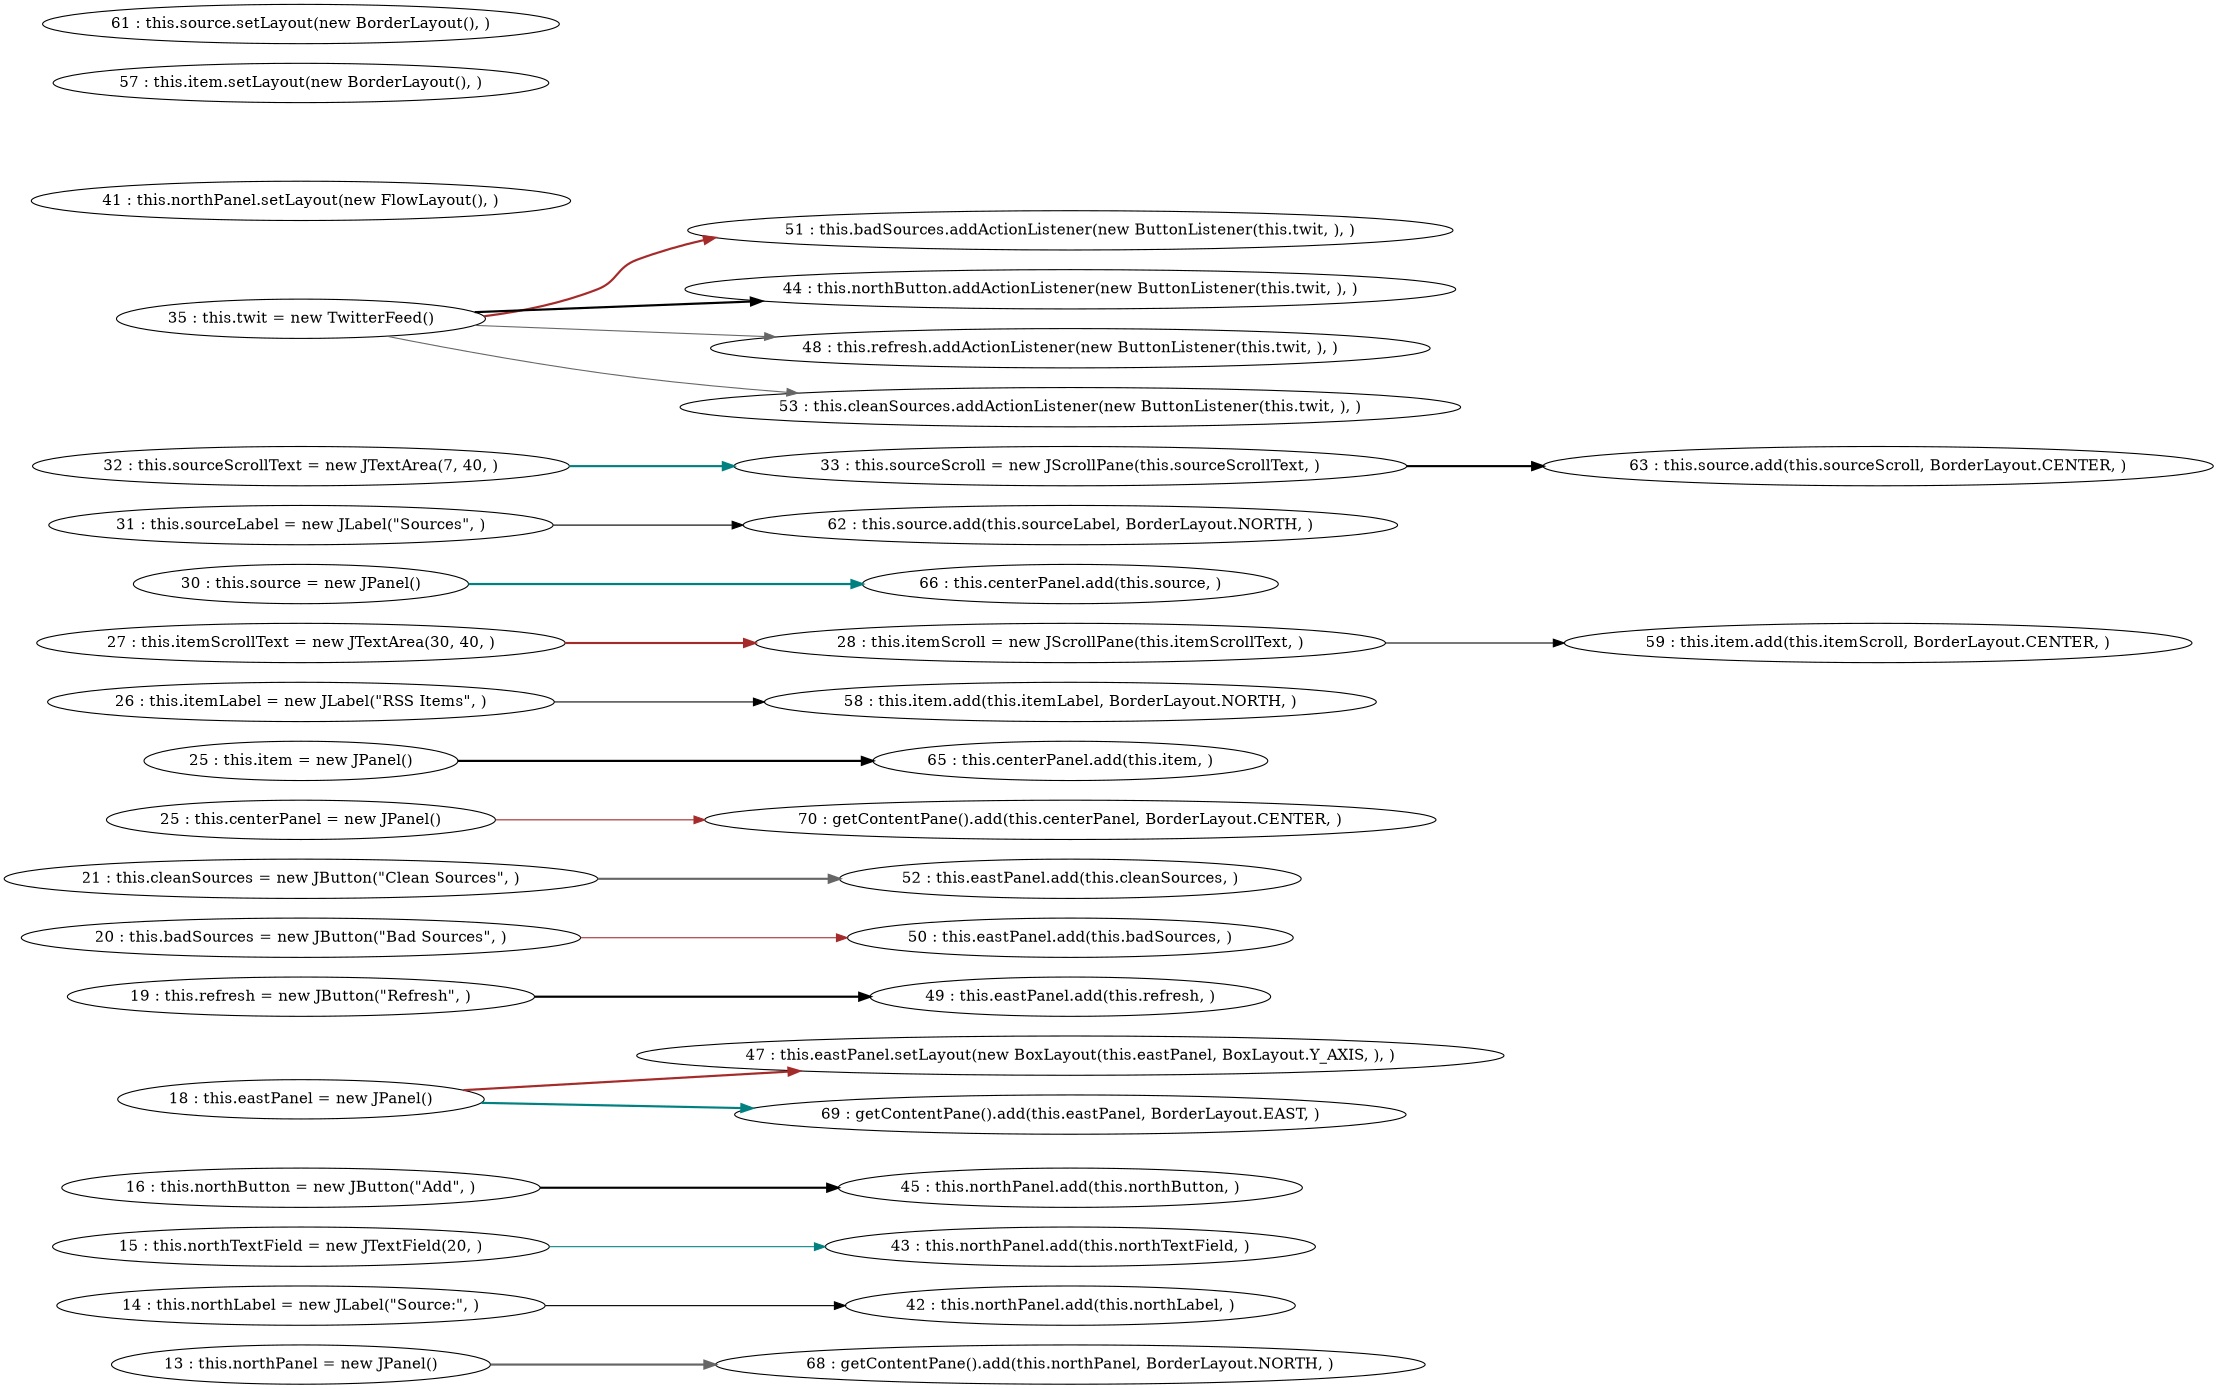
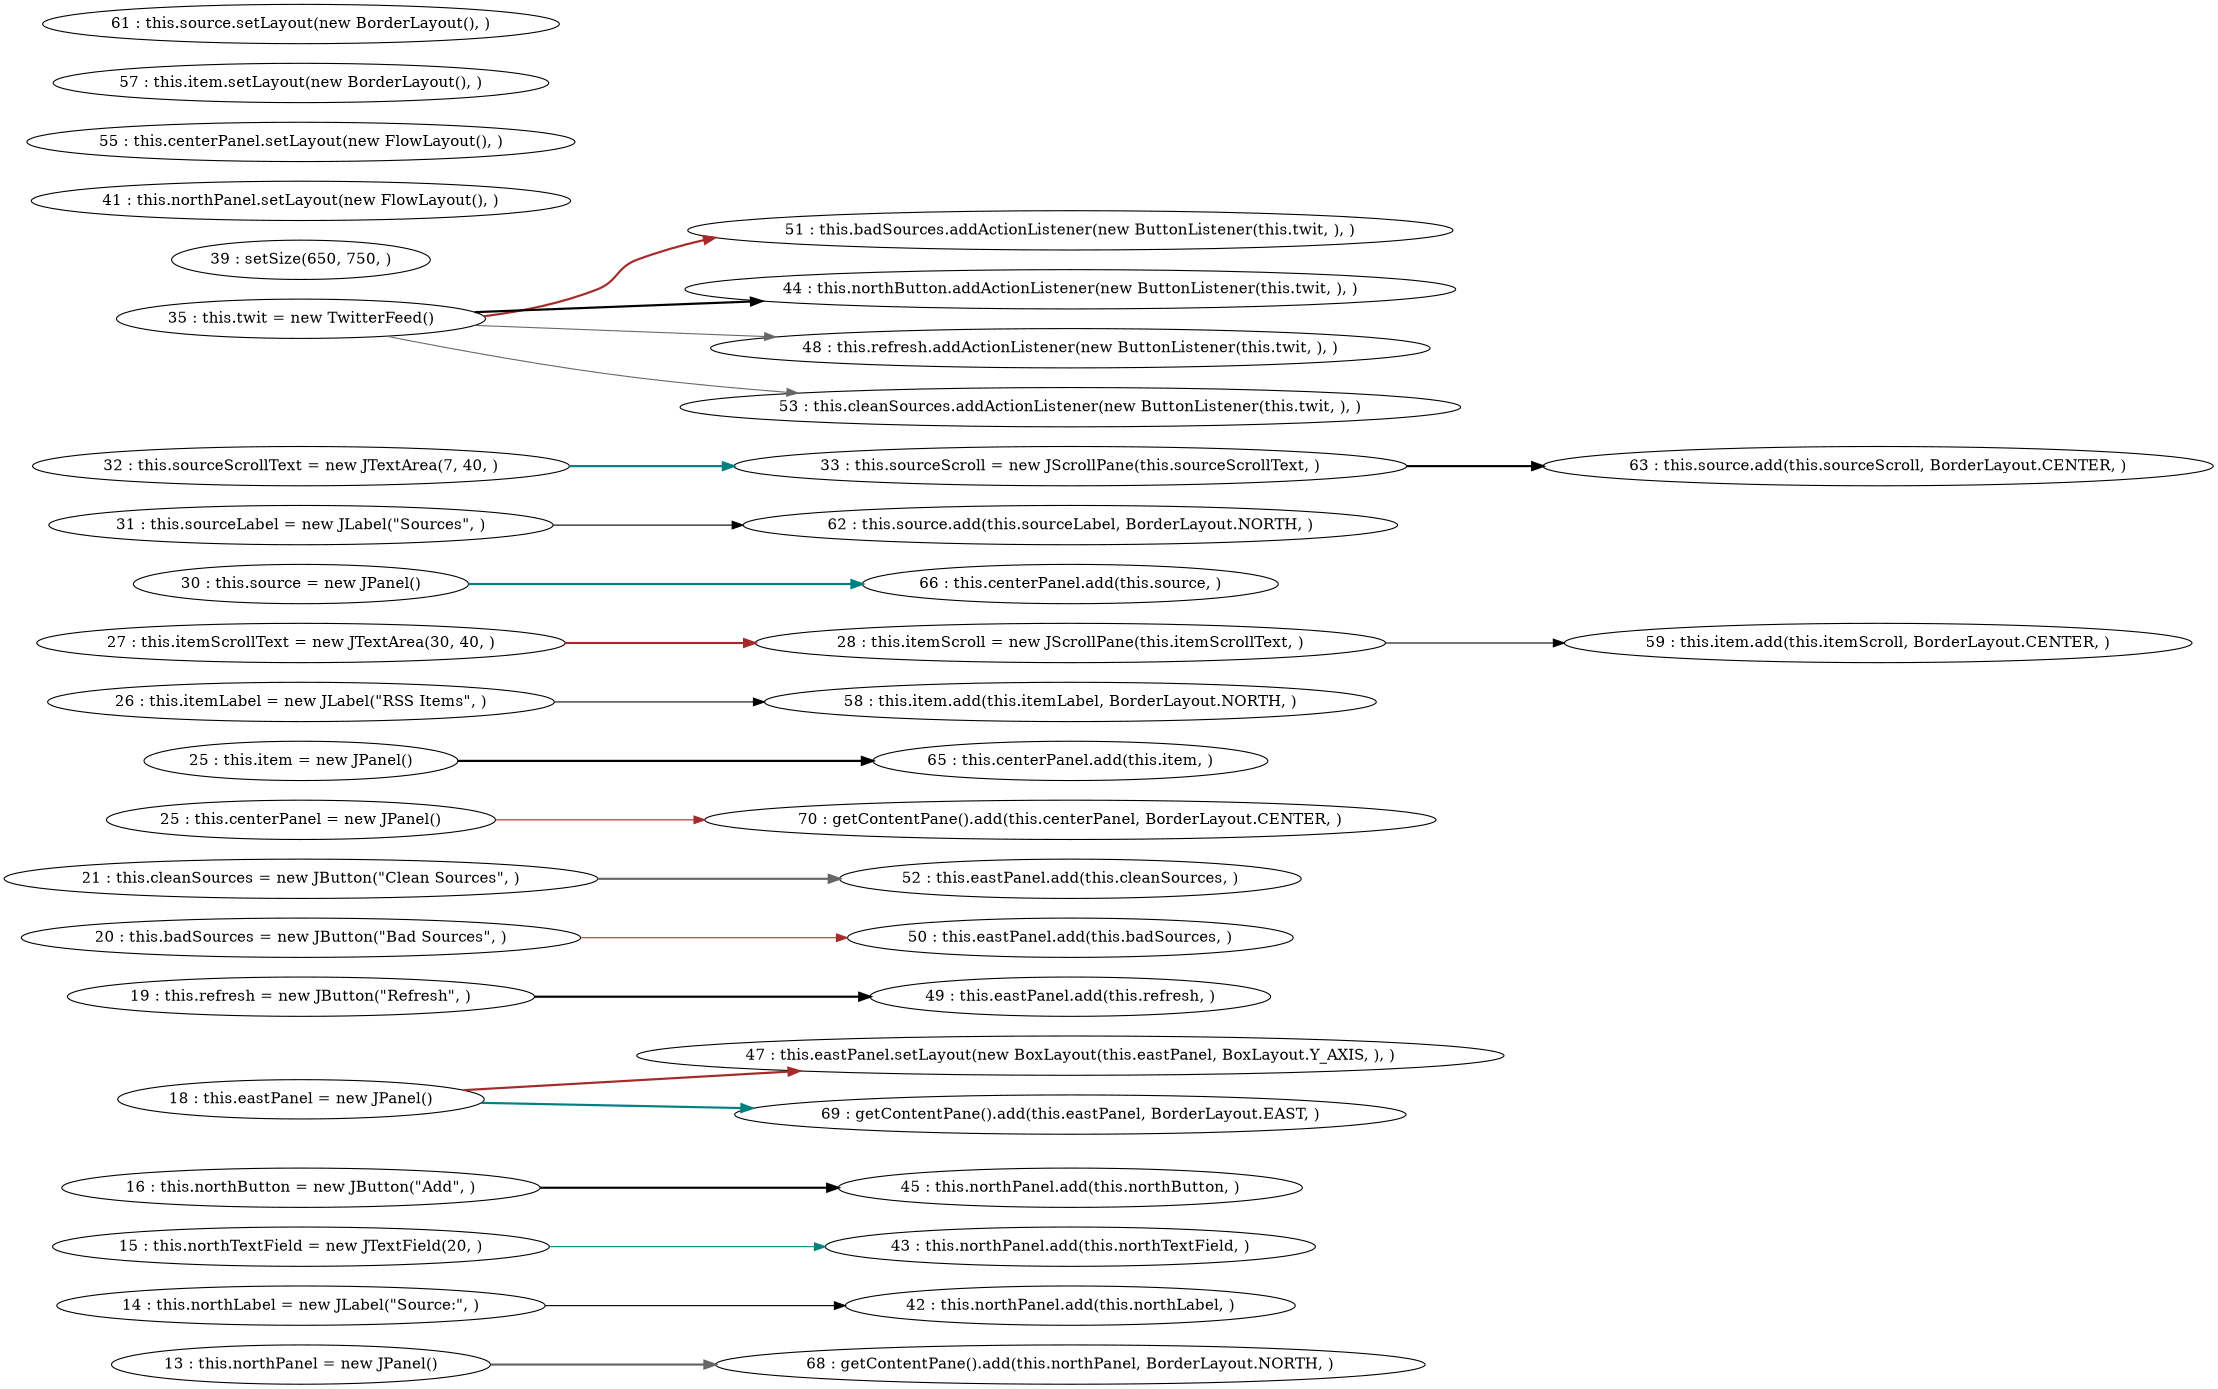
node "55 : this.centerPanel.setLayout(new FlowLayout(), )": added
node "39 : setSize(650, 750, )": added
